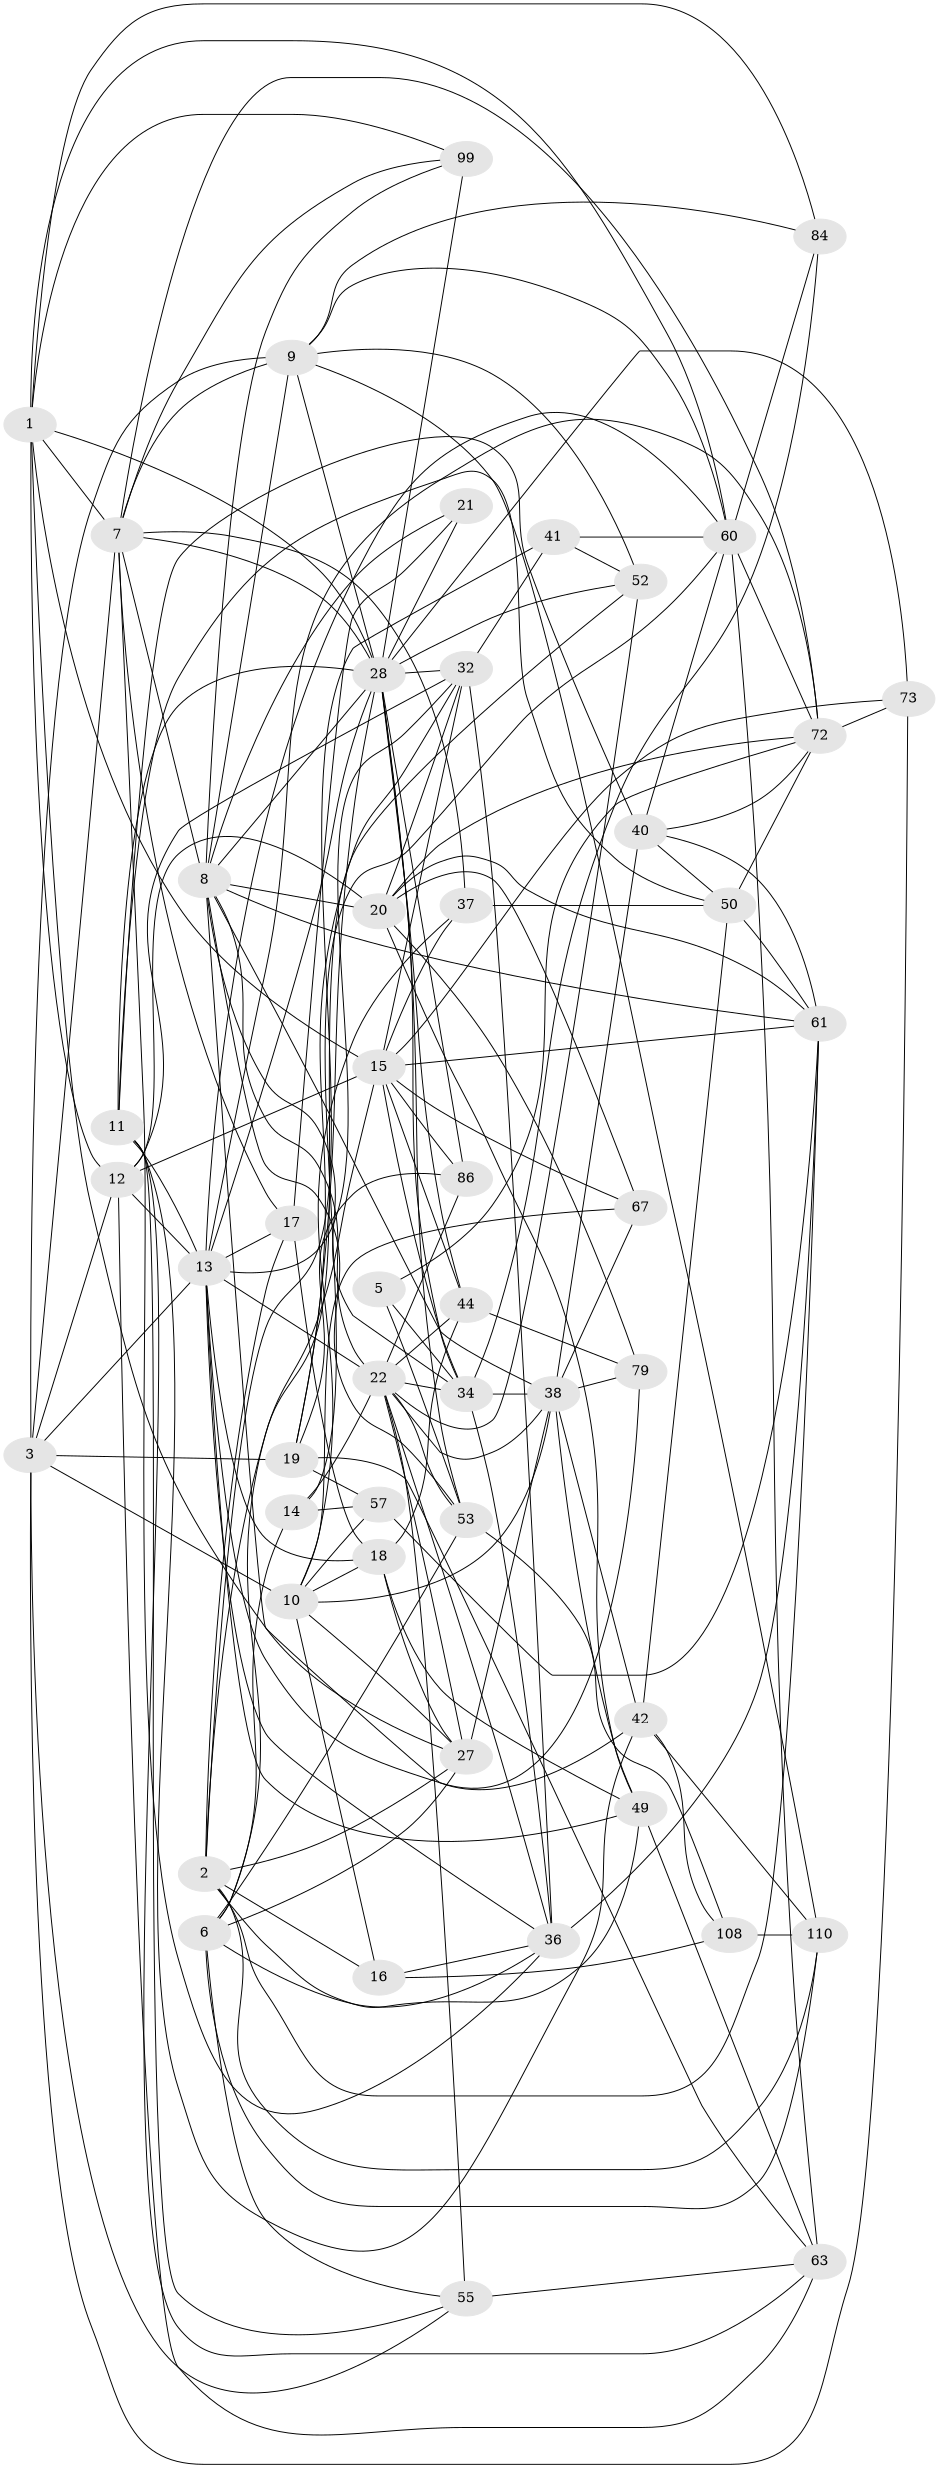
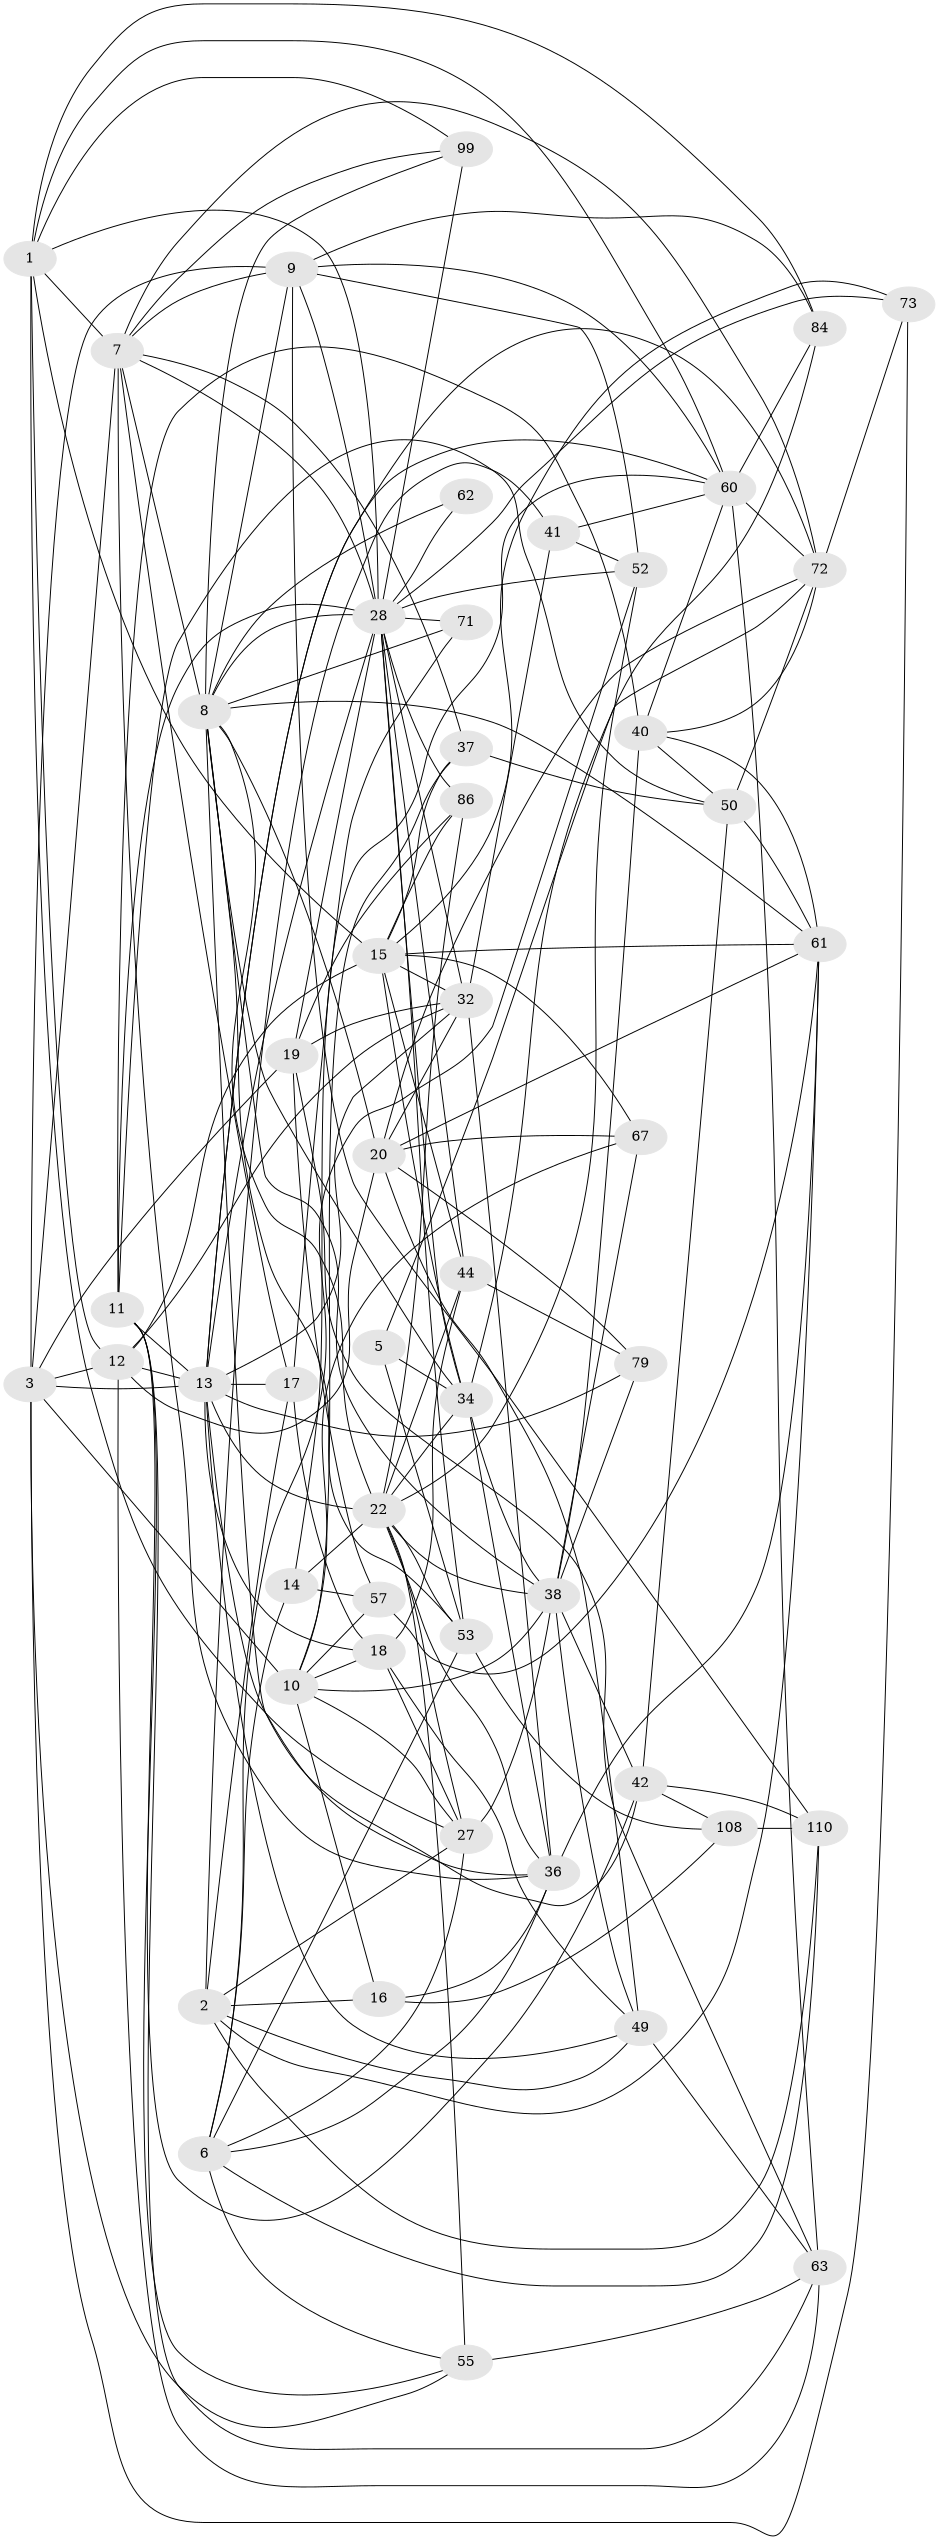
node "62": added
node "21": label "21" -> "71"
edge "15" -- "2": removed
